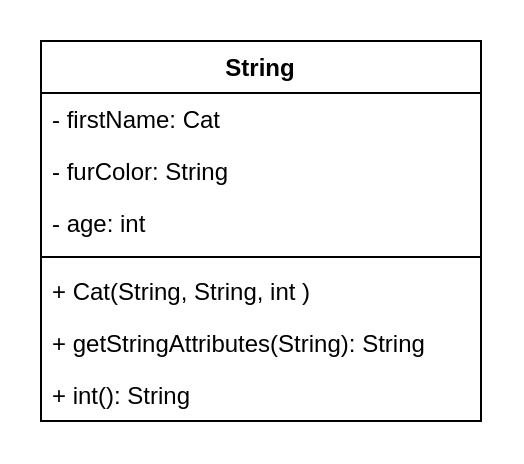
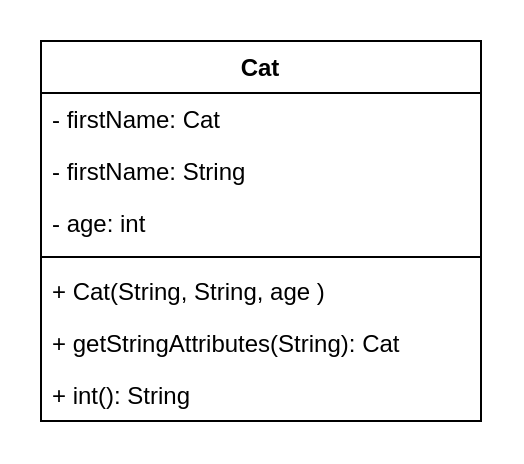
node "String": label "String" -> "Cat"
node "- furColor: String": label "- furColor: String" -> "- firstName: String"
node "+ Cat(String, String, int )": label "+ Cat(String, String, int )" -> "+ Cat(String, String, age )"
node "+ getStringAttributes(String): String": label "+ getStringAttributes(String): String" -> "+ getStringAttributes(String): Cat"
